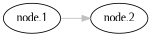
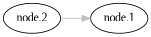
edge "node.1" -> "node.2": reversed
